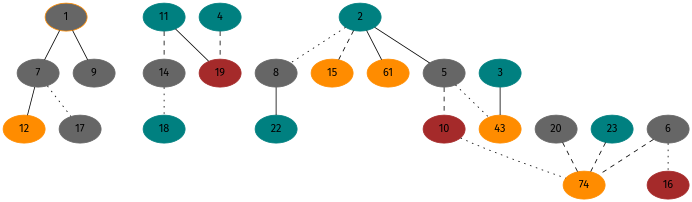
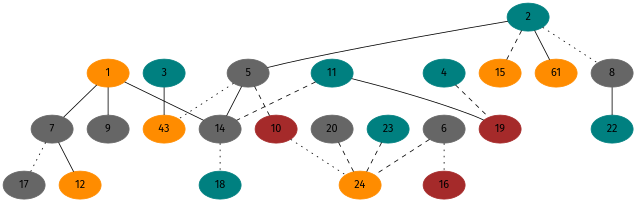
node "1": fillcolor gray40 -> darkorange
edge "1" -- "14": added
edge "5" -- "14": added
node "74": label "74" -> "24"
